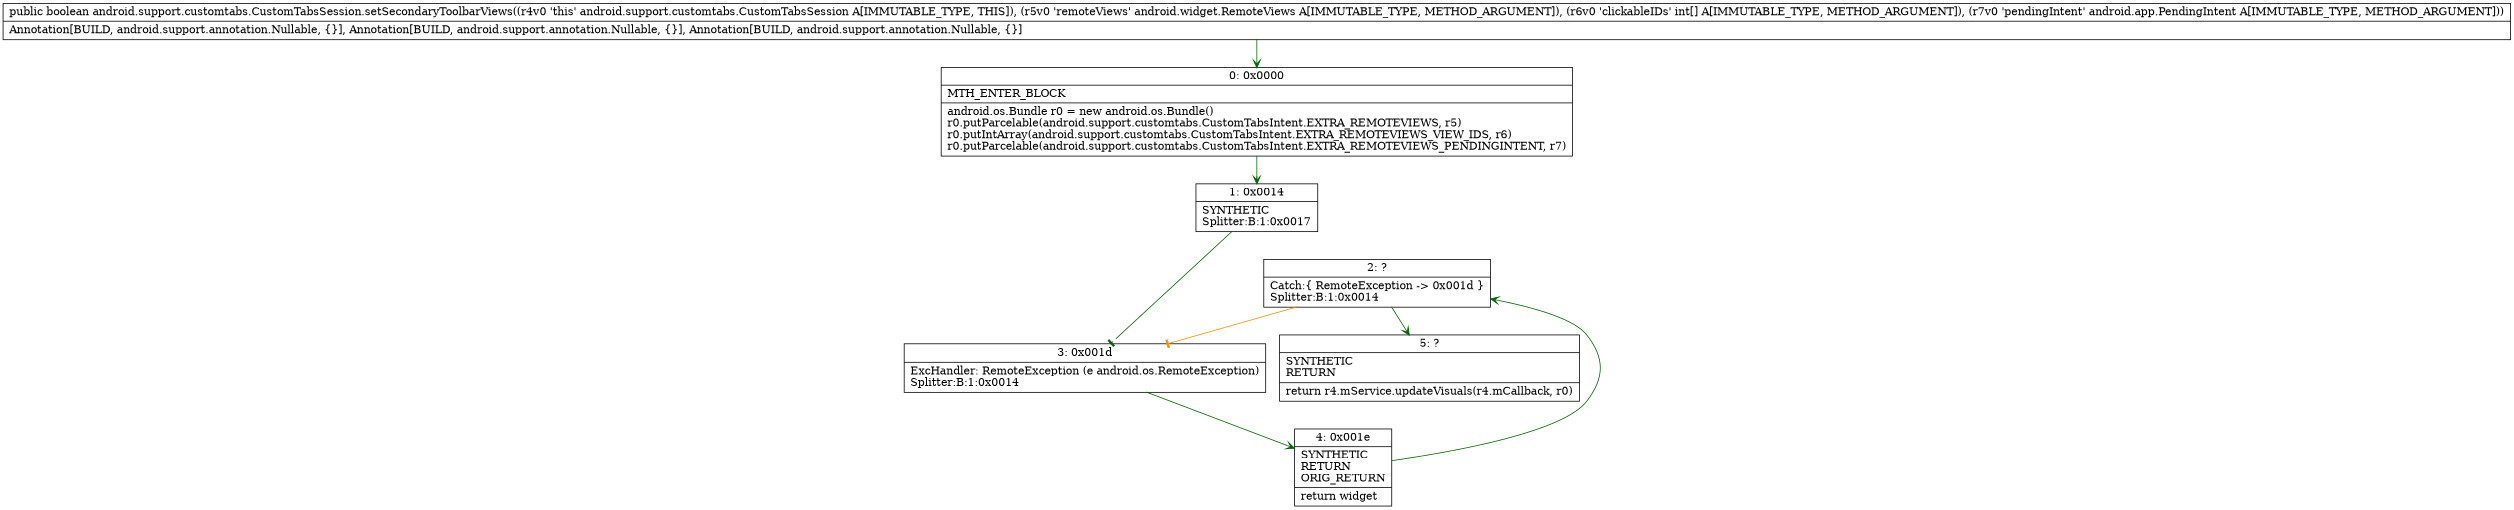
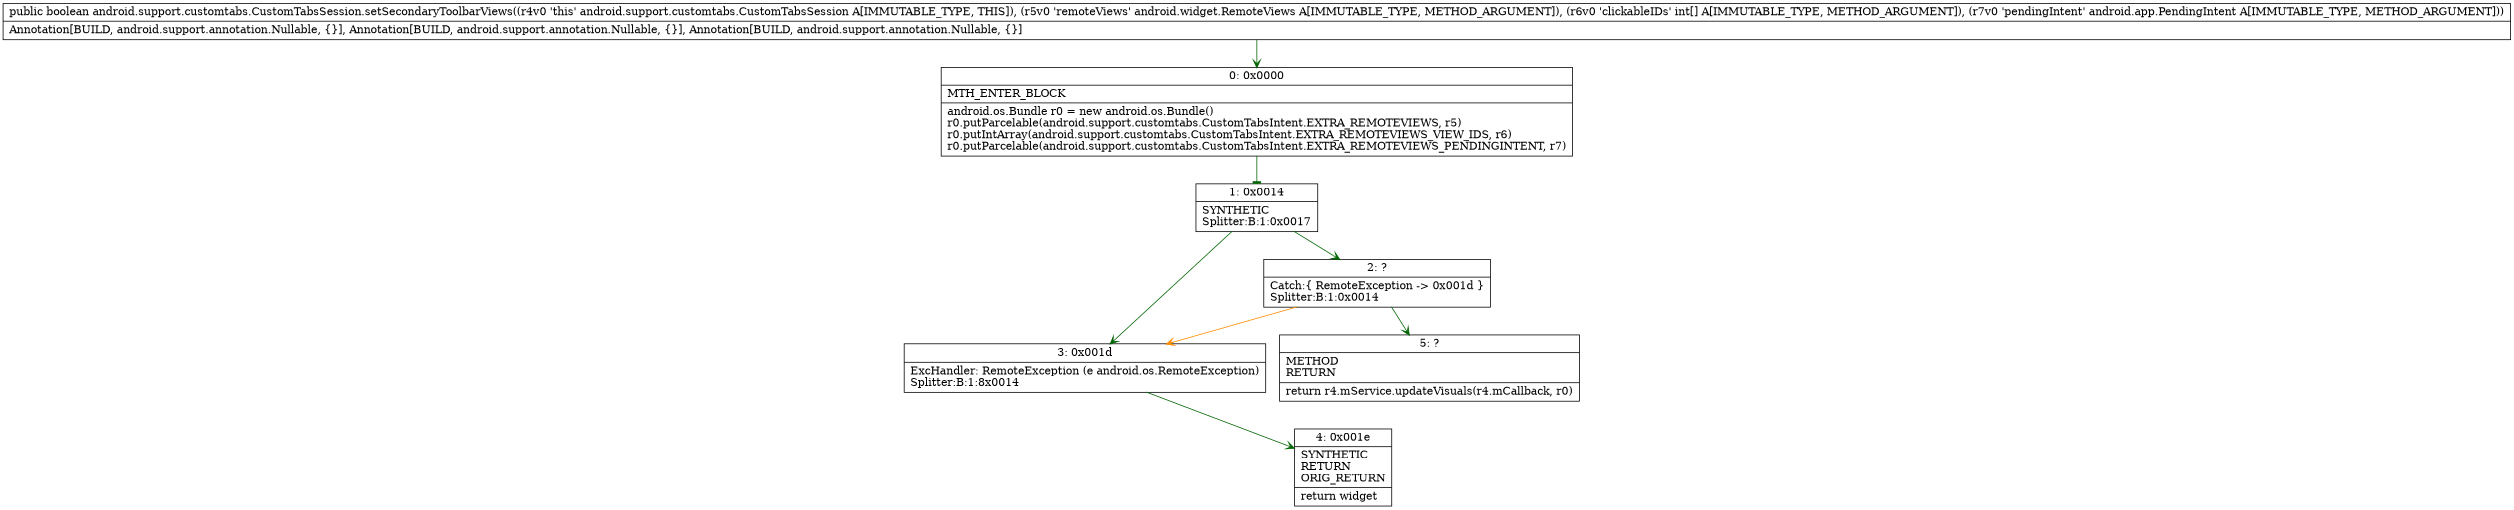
edge "0: 0x0000" -> "1: 0x0014": arrowhead vee -> tee
edge "1: 0x0014" -> "3: 0x001d": arrowhead tee -> vee
edge "2: ?" -> "3: 0x001d": arrowhead tee -> vee
node "5: ?": text "SYNTHETIC" -> "METHOD"
node "3: 0x001d": text "Splitter:B:1:0x0014" -> "Splitter:B:1:8x0014"
edge "4: 0x001e" -> "2: ?": now "1: 0x0014" -> "2: ?"
